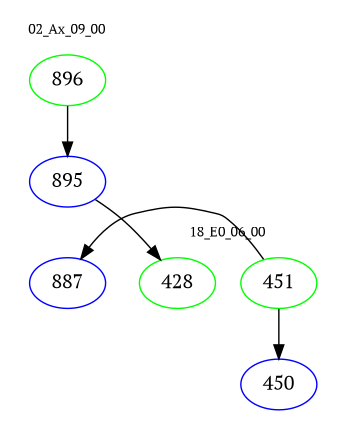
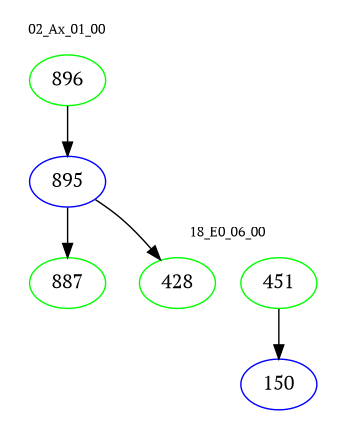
cluster "02_Ax_09_00": label "02_Ax_09_00" -> "02_Ax_01_00"
edge "451" -> "887": now "895" -> "887"
node "887": color blue -> green
node "450": label "450" -> "150"
